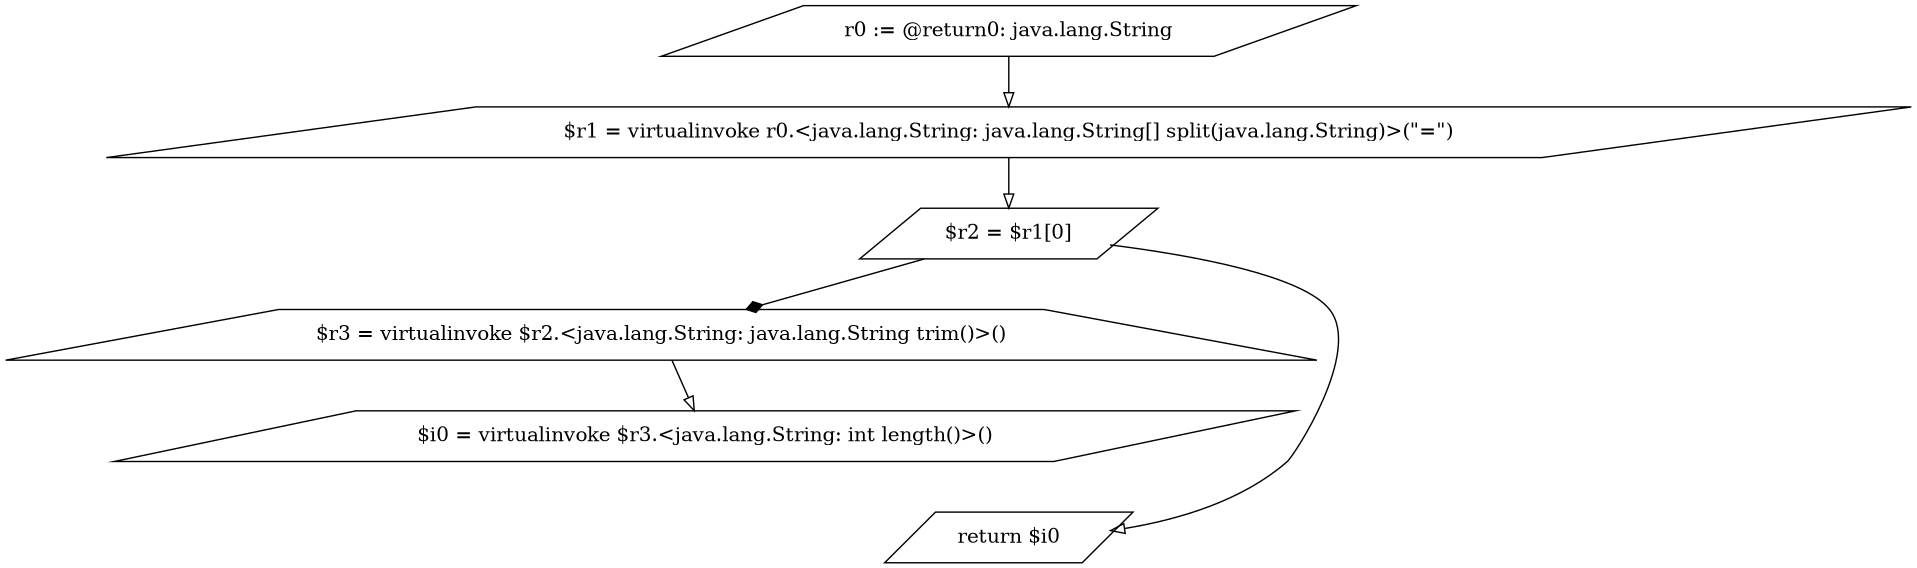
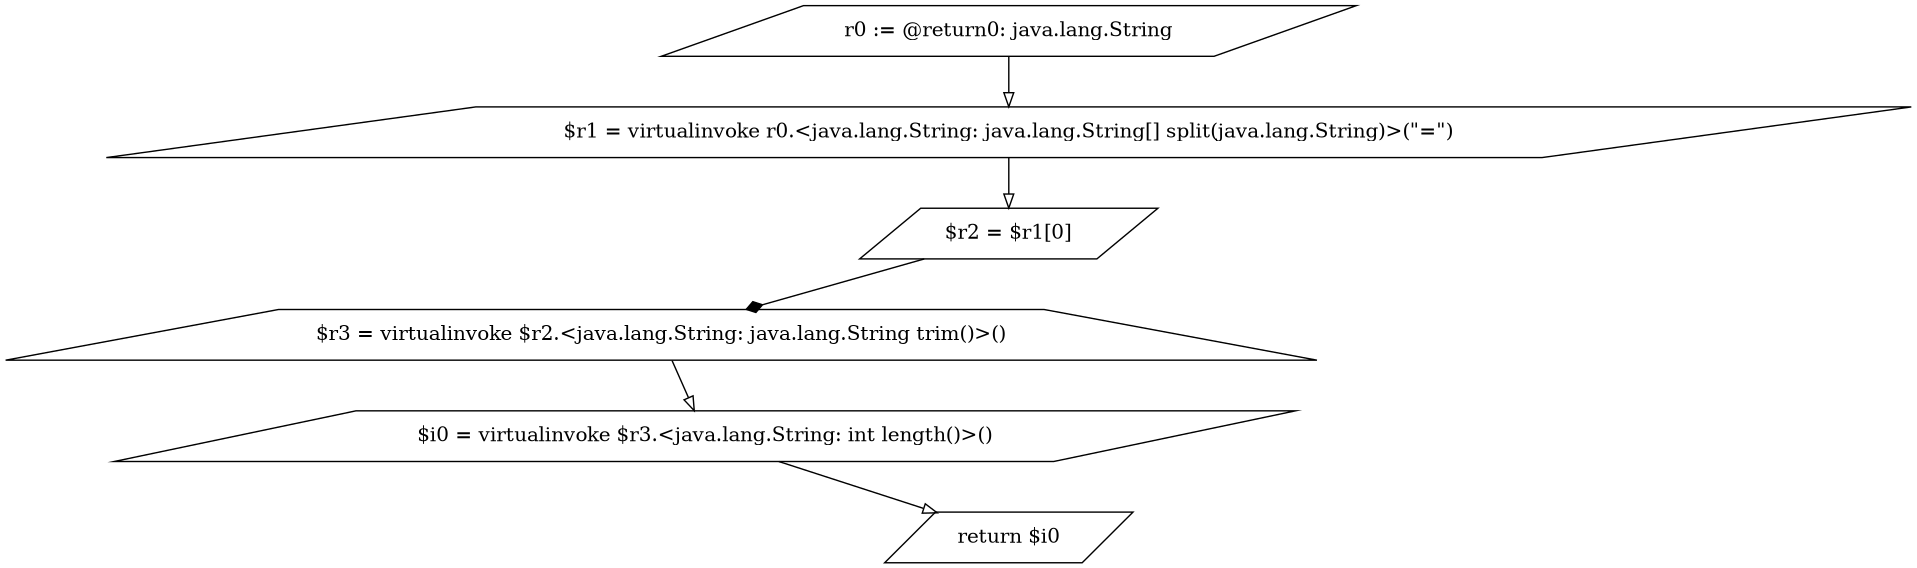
edge "$r2 = $r1[0]" -> "return $i0": now "$i0 = virtualinvoke $r3.<java.lang.String: int length()>()" -> "return $i0"
